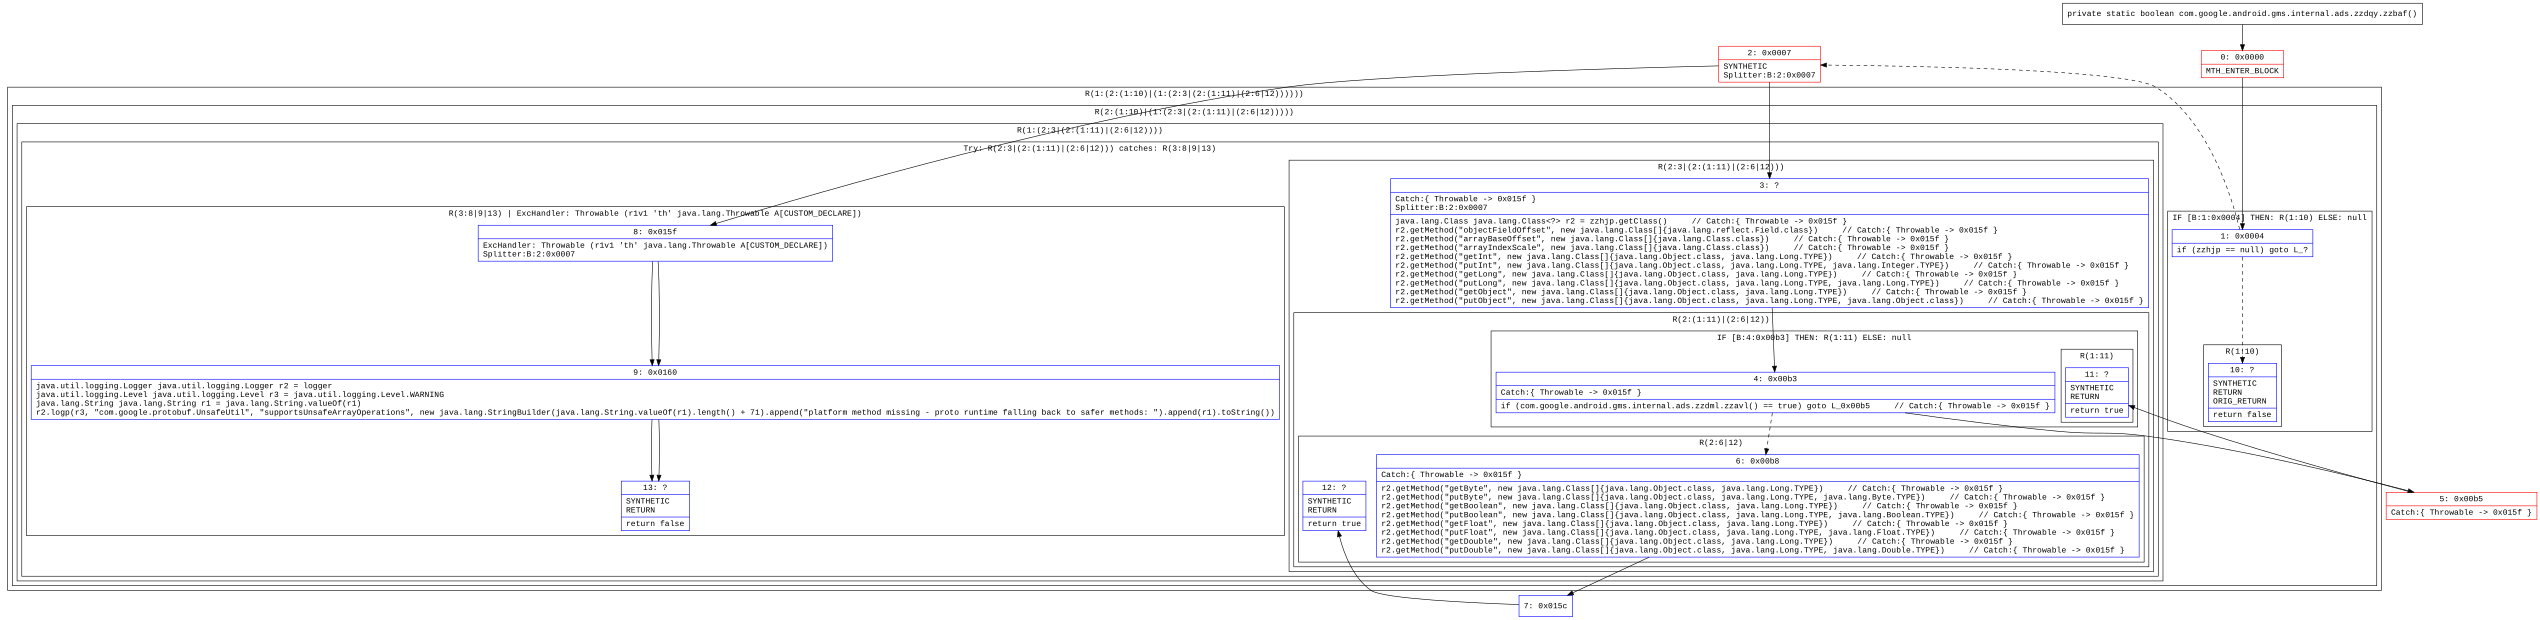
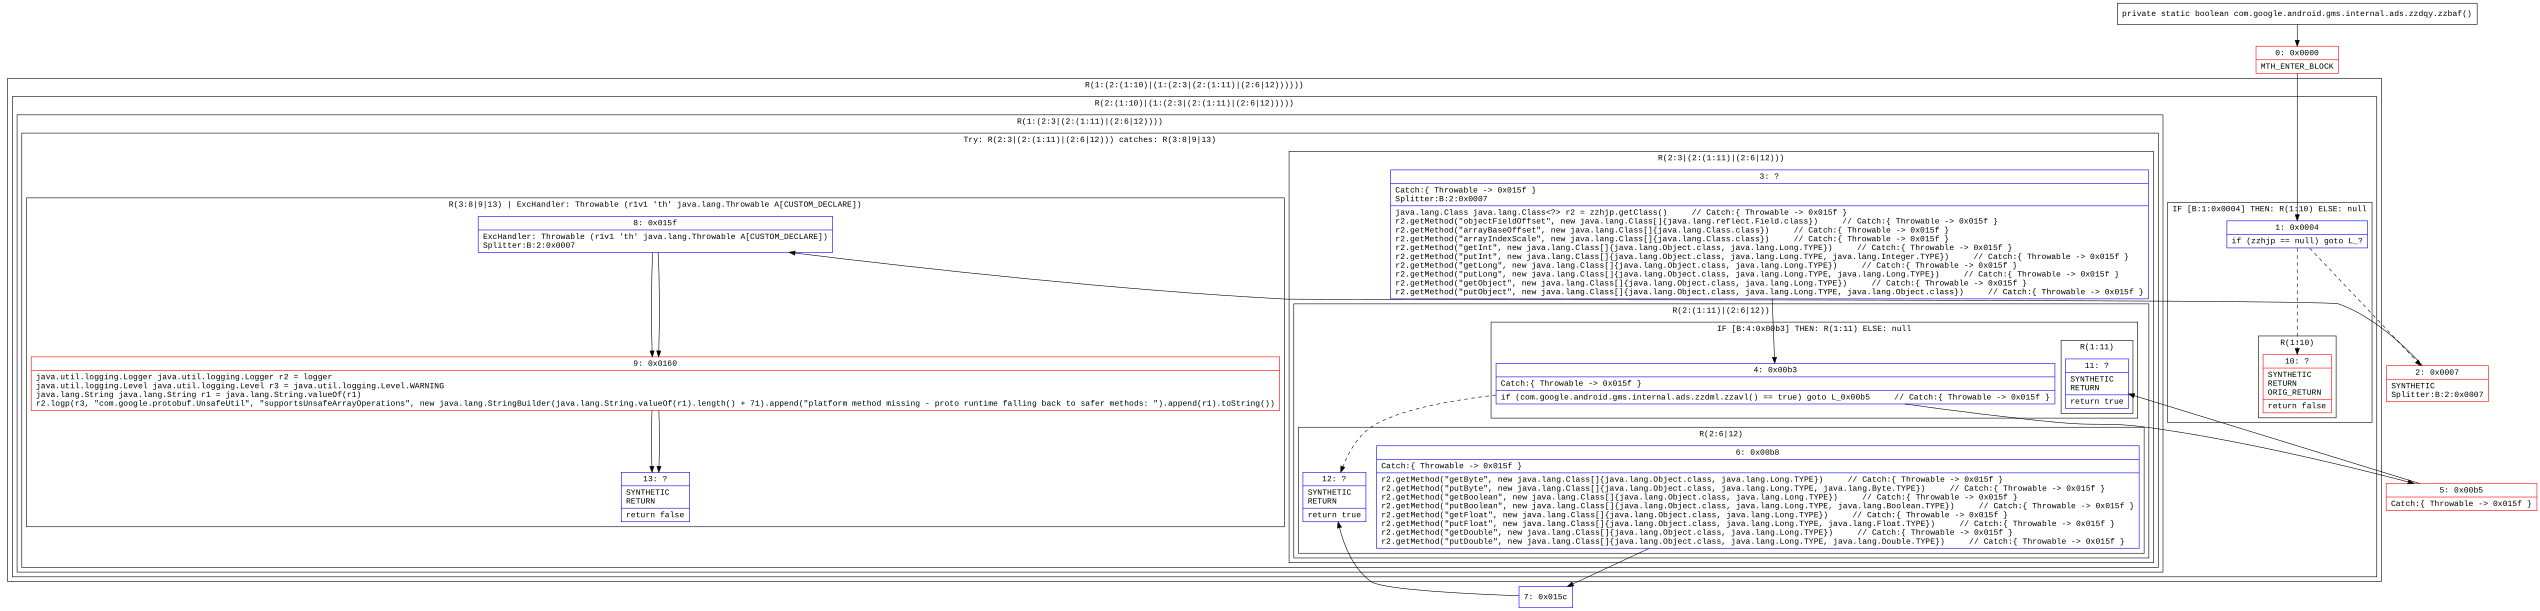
edge "2: 0x0007" -> "3: ?": removed
node "9: 0x0160": color blue -> red
node "10: ?": color blue -> red
edge "4: 0x00b3" -> "6: 0x00b8": now "4: 0x00b3" -> "12: ?"
